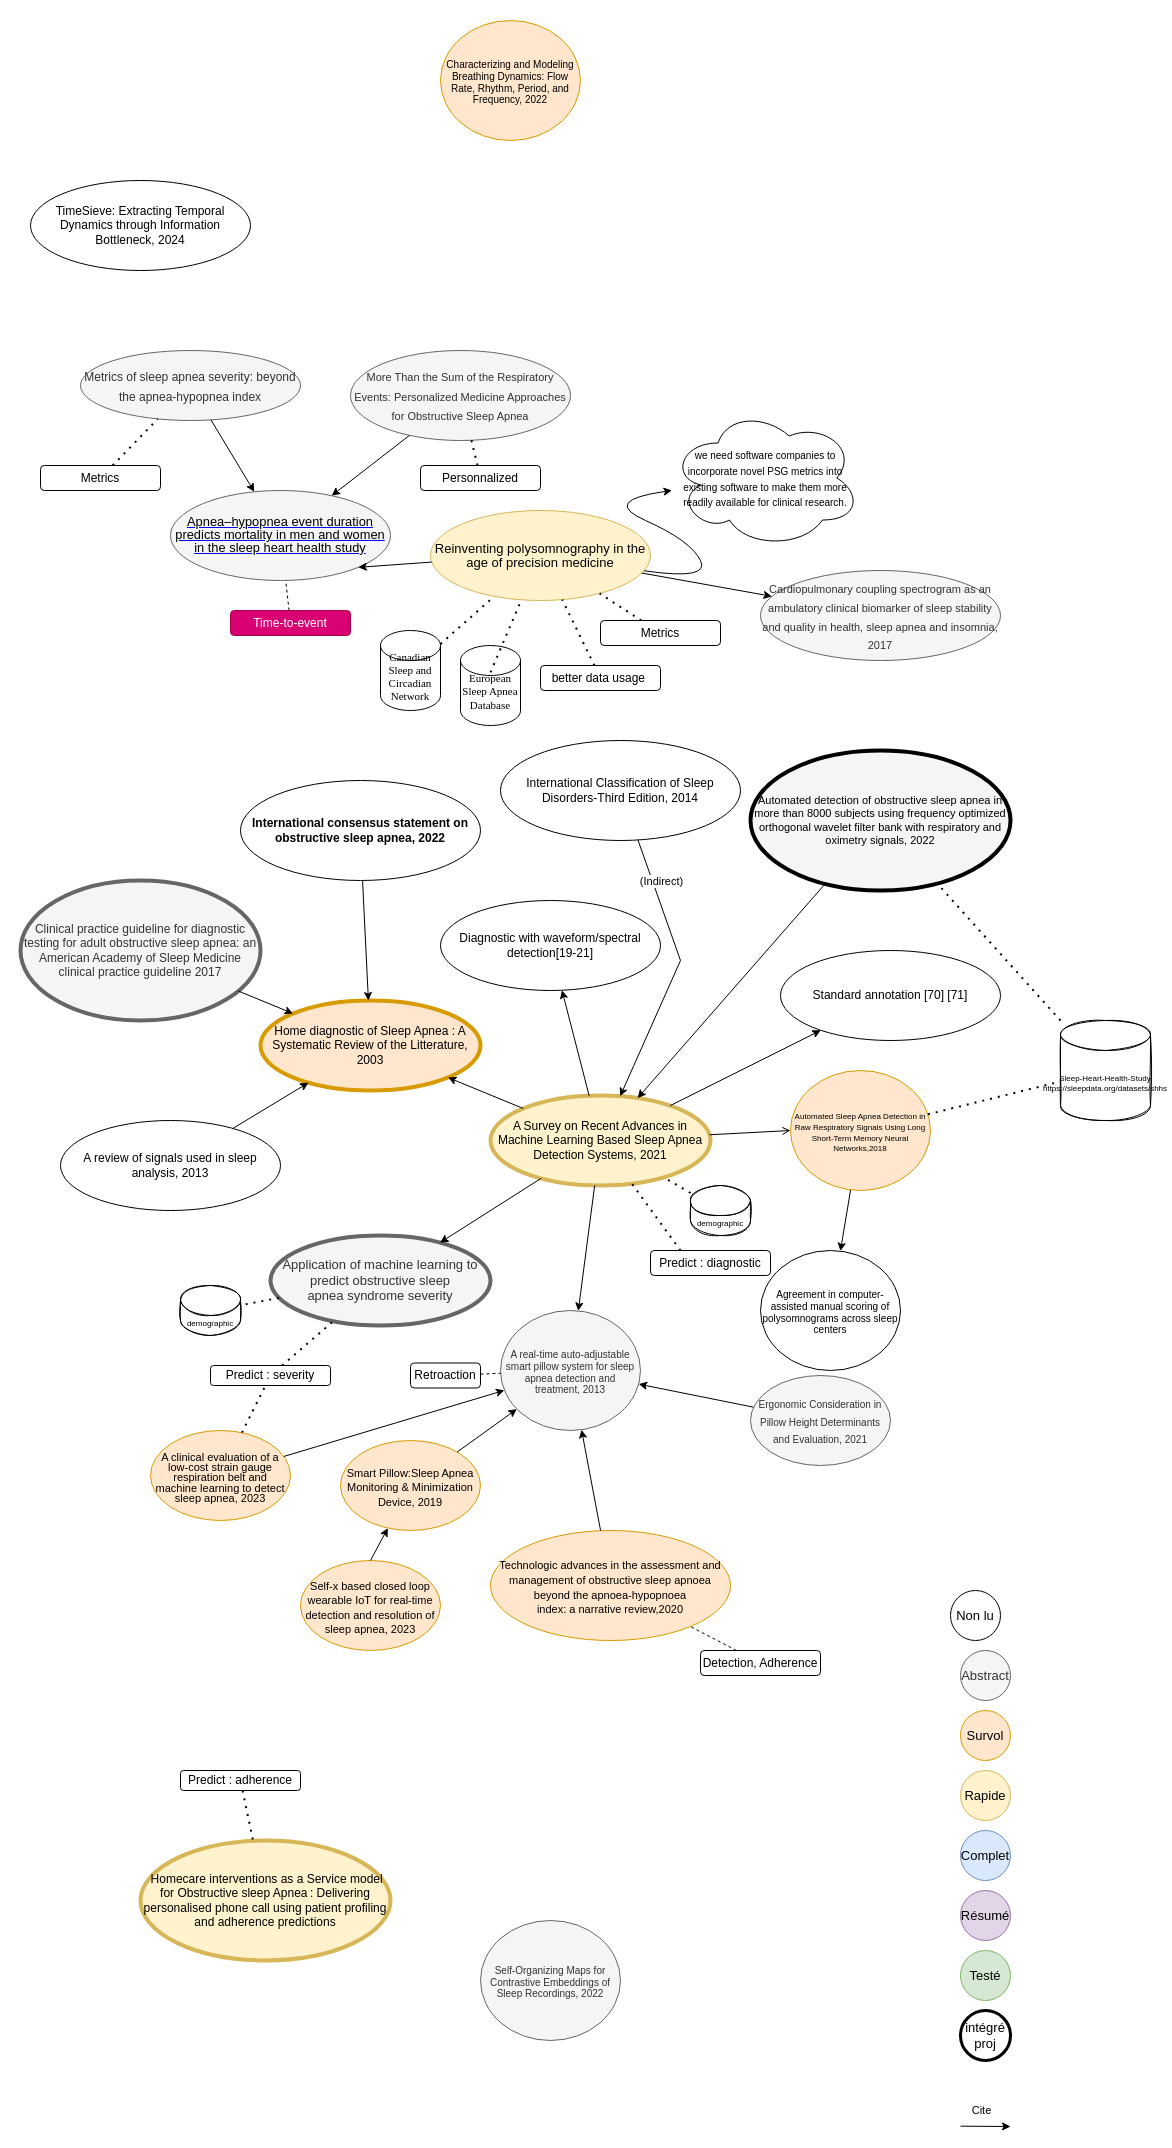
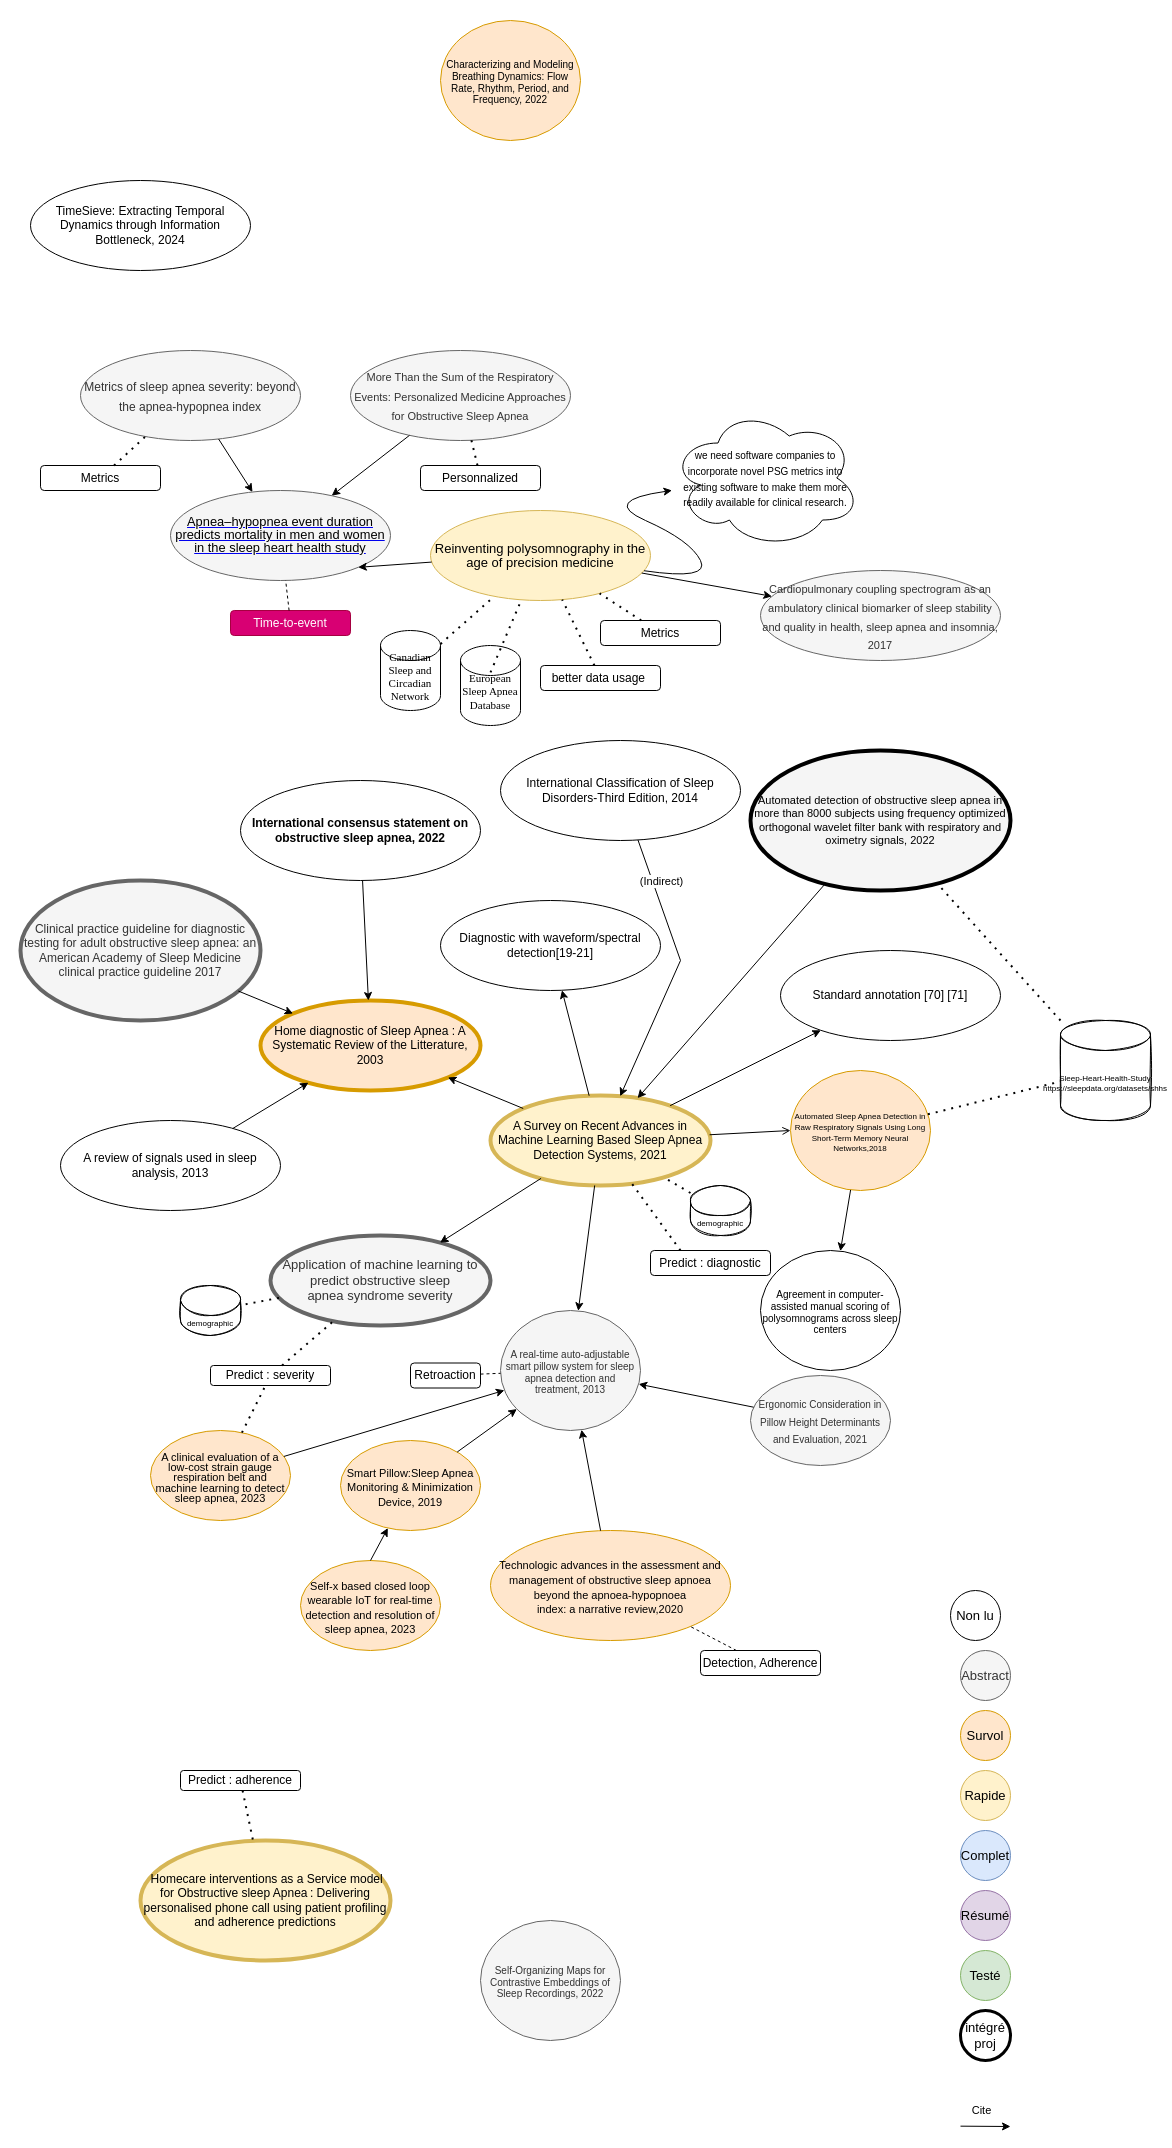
node "Metrics of sleep apnea severity: beyond the apnea-hypopnea index": size 220x70 -> 220x90
